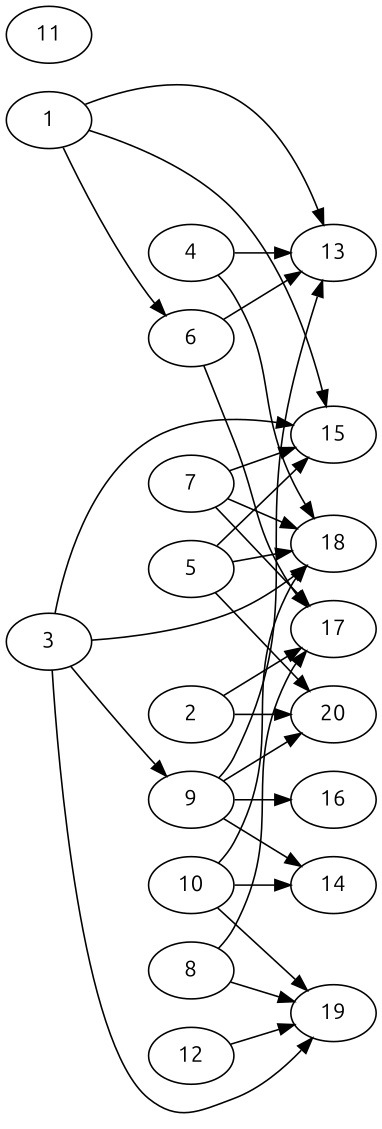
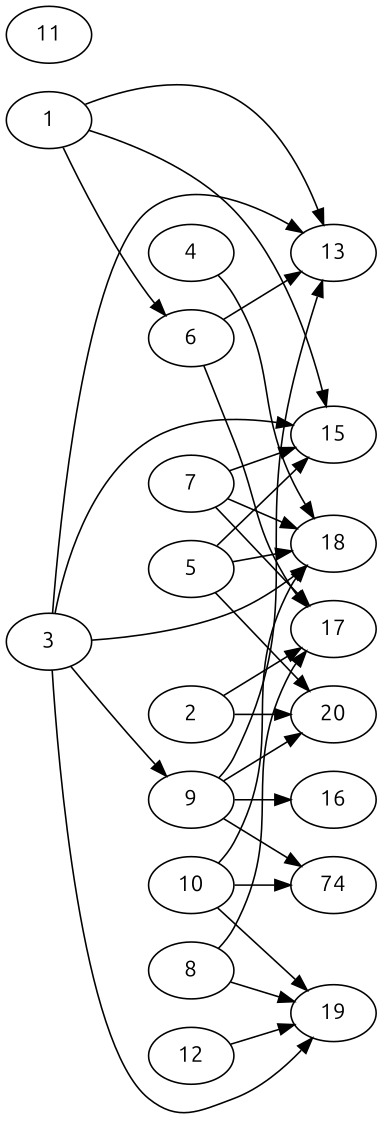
edge "4" -> "13": now "3" -> "13"
node "14": label "14" -> "74"
